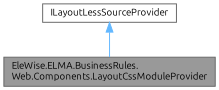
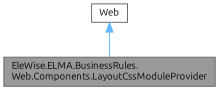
node "ILayoutLessSourceProvider": label "ILayoutLessSourceProvider" -> "Web"
